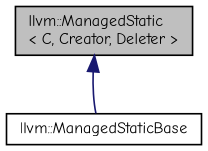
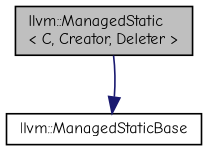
edge "llvm::ManagedStaticBase" -> "llvm::ManagedStatic < C, Creator, Deleter >": reversed
